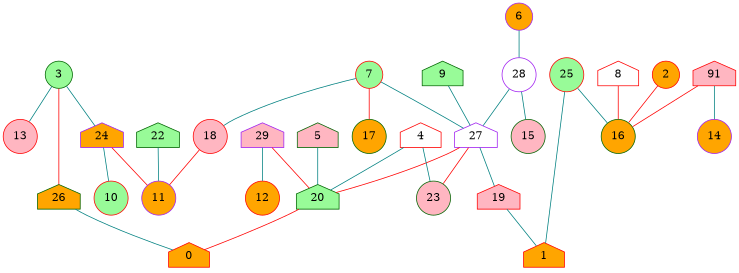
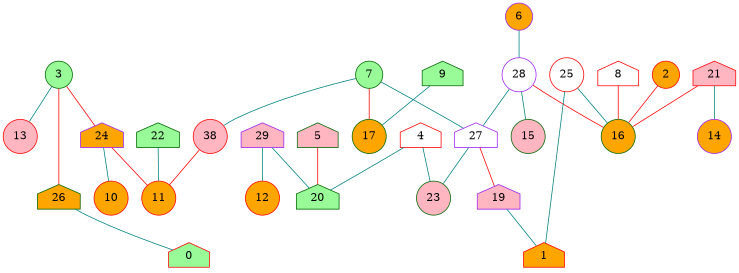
node "7": color red -> darkgreen
node "25": fillcolor palegreen -> white
node "91": label "91" -> "21"
edge "3" -- "24": color teal -> red
edge "9" -- "27": now "9" -- "17"
edge "28" -- "16": added
node "18": label "18" -> "38"
edge "5" -- "20": color teal -> red
edge "27" -- "23": color red -> teal
edge "27" -- "19": color teal -> red
edge "29" -- "20": color red -> teal
edge "27" -- "20": removed
node "10": fillcolor palegreen -> orange
node "11": color purple -> red
node "19": color red -> purple
edge "20" -- "0": removed
node "0": fillcolor orange -> palegreen
